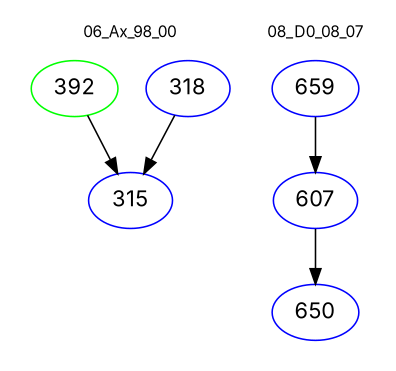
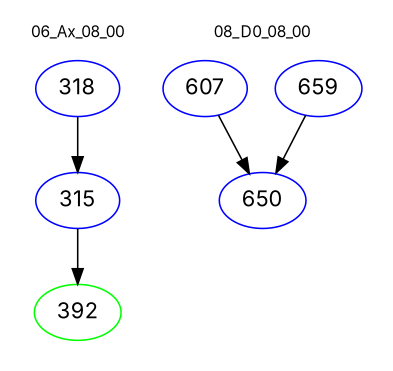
cluster "06_Ax_98_00": label "06_Ax_98_00" -> "06_Ax_08_00"
cluster "08_D0_08_07": label "08_D0_08_07" -> "08_D0_08_00"
edge "659" -> "607": now "659" -> "650"
edge "392" -> "315": reversed
